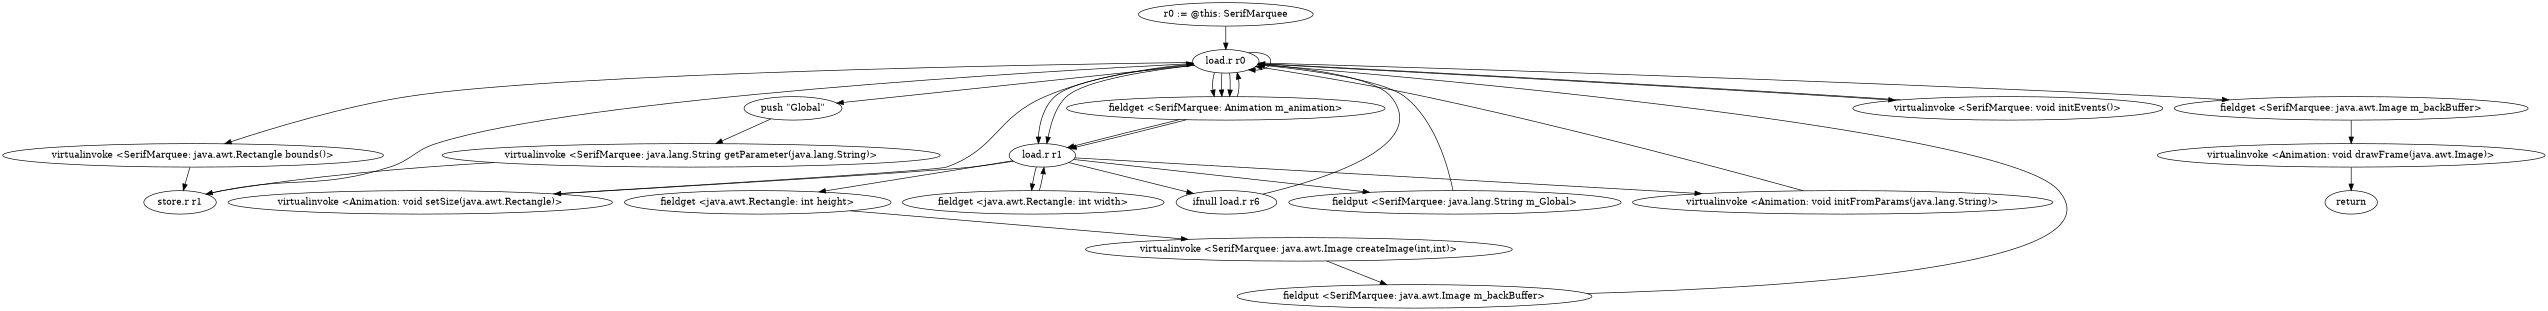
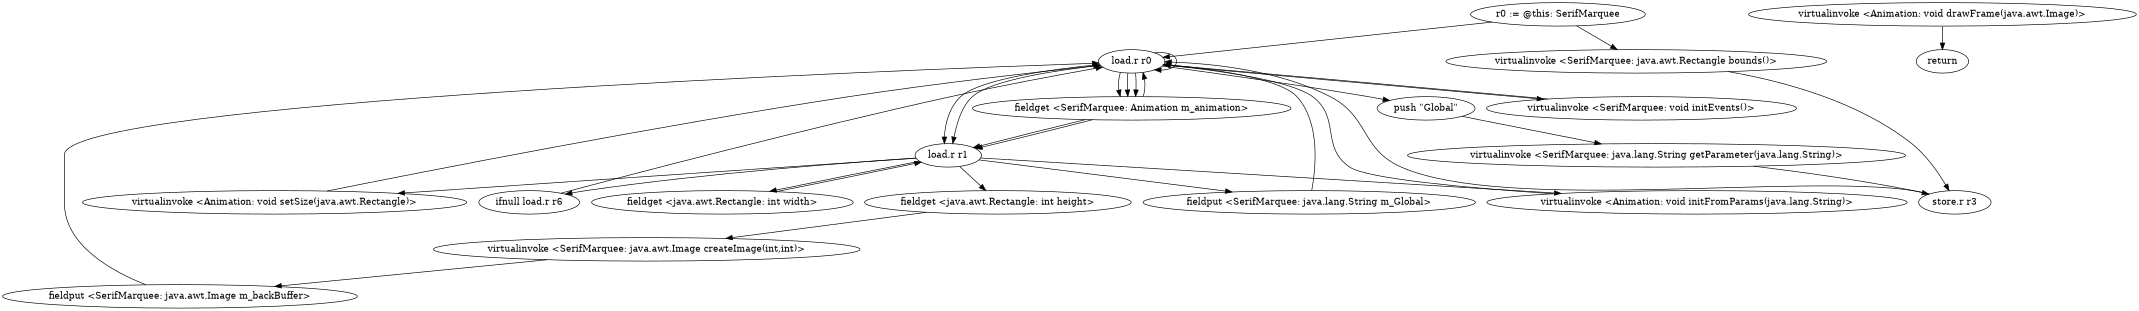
edge "load.r r0" -> "virtualinvoke <SerifMarquee: java.awt.Rectangle bounds()>": now "r0 := @this: SerifMarquee" -> "virtualinvoke <SerifMarquee: java.awt.Rectangle bounds()>"
node "fieldget <SerifMarquee: java.awt.Image m_backBuffer>": removed
node "store.r r1": label "store.r r1" -> "store.r r3"
